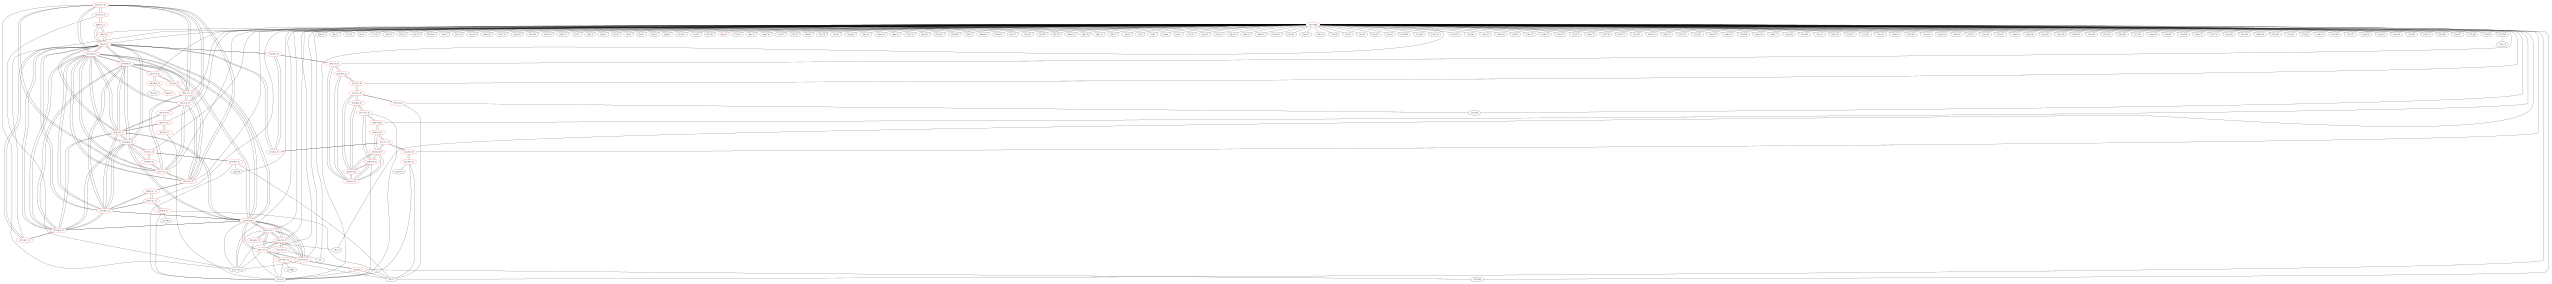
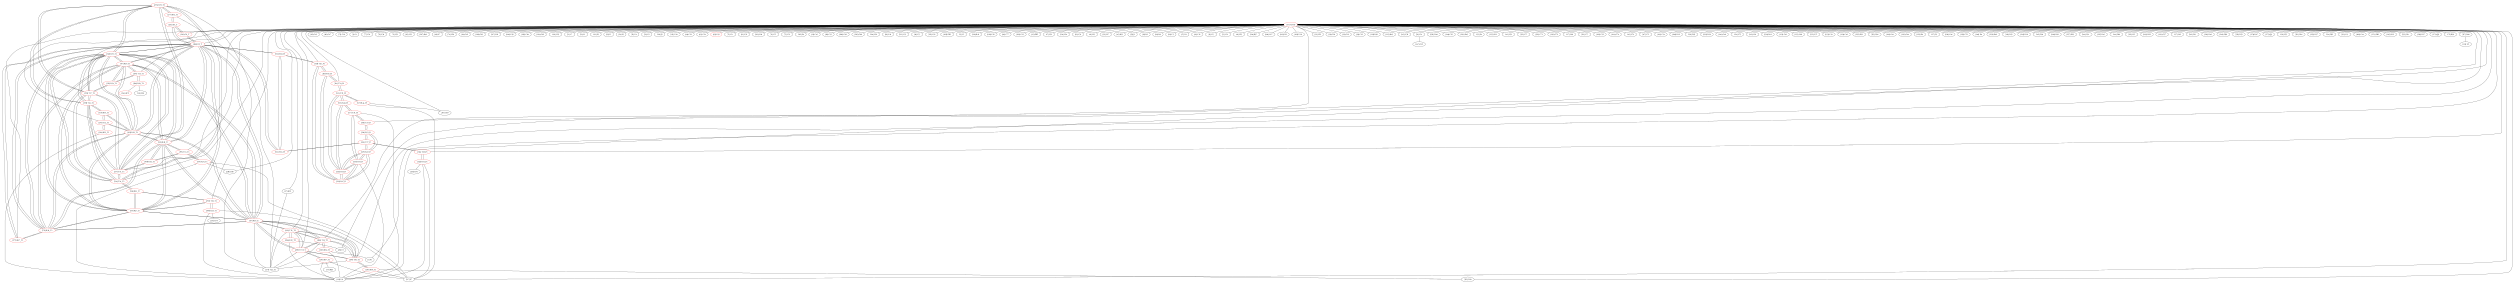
edge "(331) GND" -- "(275) T22_T1": now "(37) R29" -- "(275) T22_T1"
edge "(331) GND" -- "(147) C52": now "(38) C16" -- "(147) C52"
